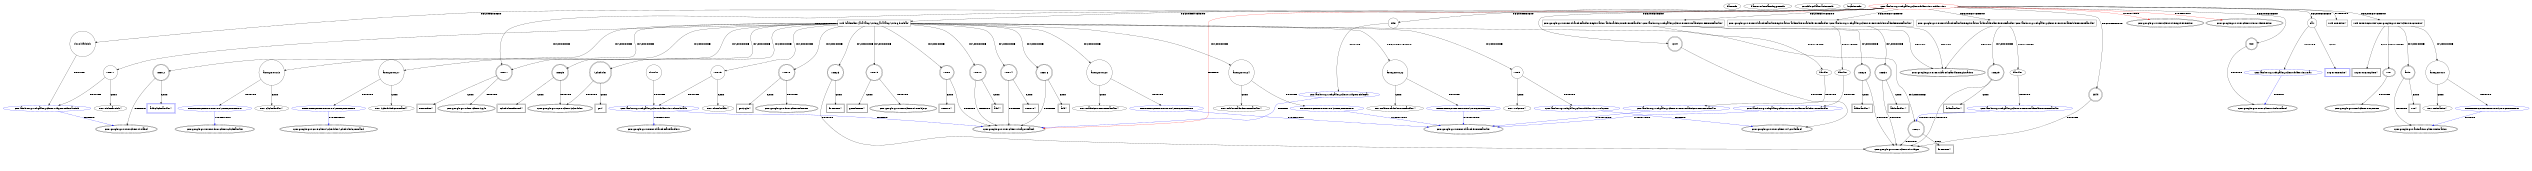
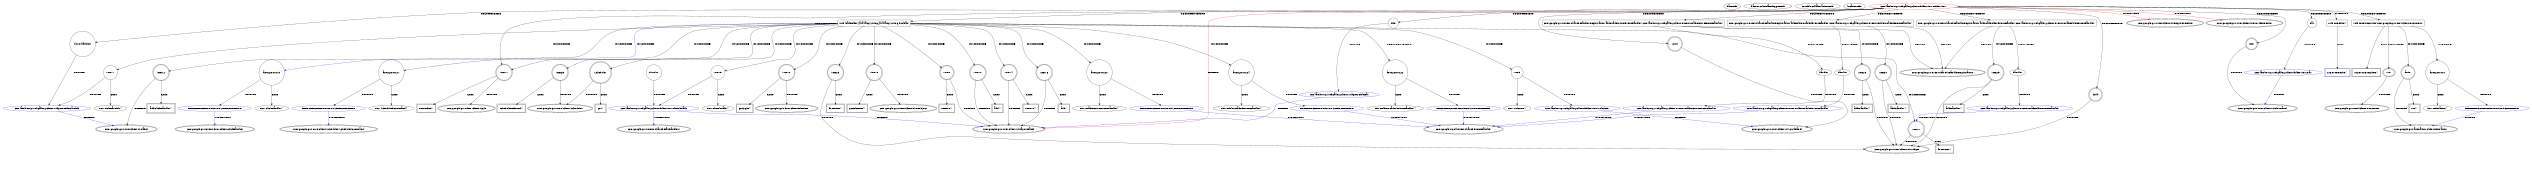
edge "void setDirectories(com.google.gwt.xml.client.Document)" -> "anonymous0": label "INSTANTIATE" -> "OVERRIDE"
edge "nav" -> "super.onResize()": now "void onResize()" -> "super.onResize()"
edge "void loadFolder(java.lang.String,java.lang.String,boolean)" -> "anonymous13": color black -> blue
node "addClickHandler()": color blue -> black
node "com.google.gwt.event.shared.EventHandler": label "com.google.gwt.event.shared.EventHandler" -> "com.google.scroll.event.shared.EventHandler"
